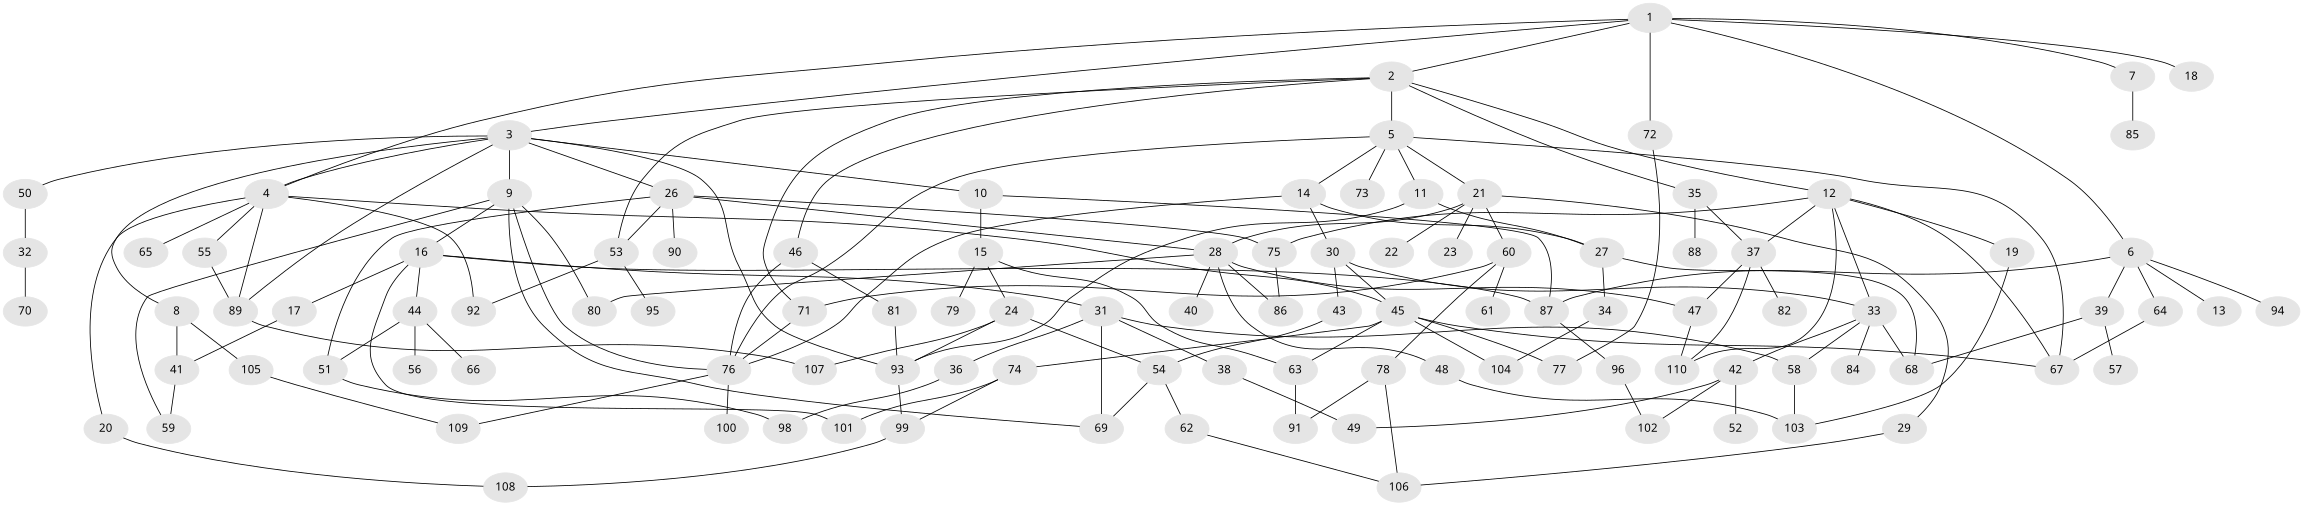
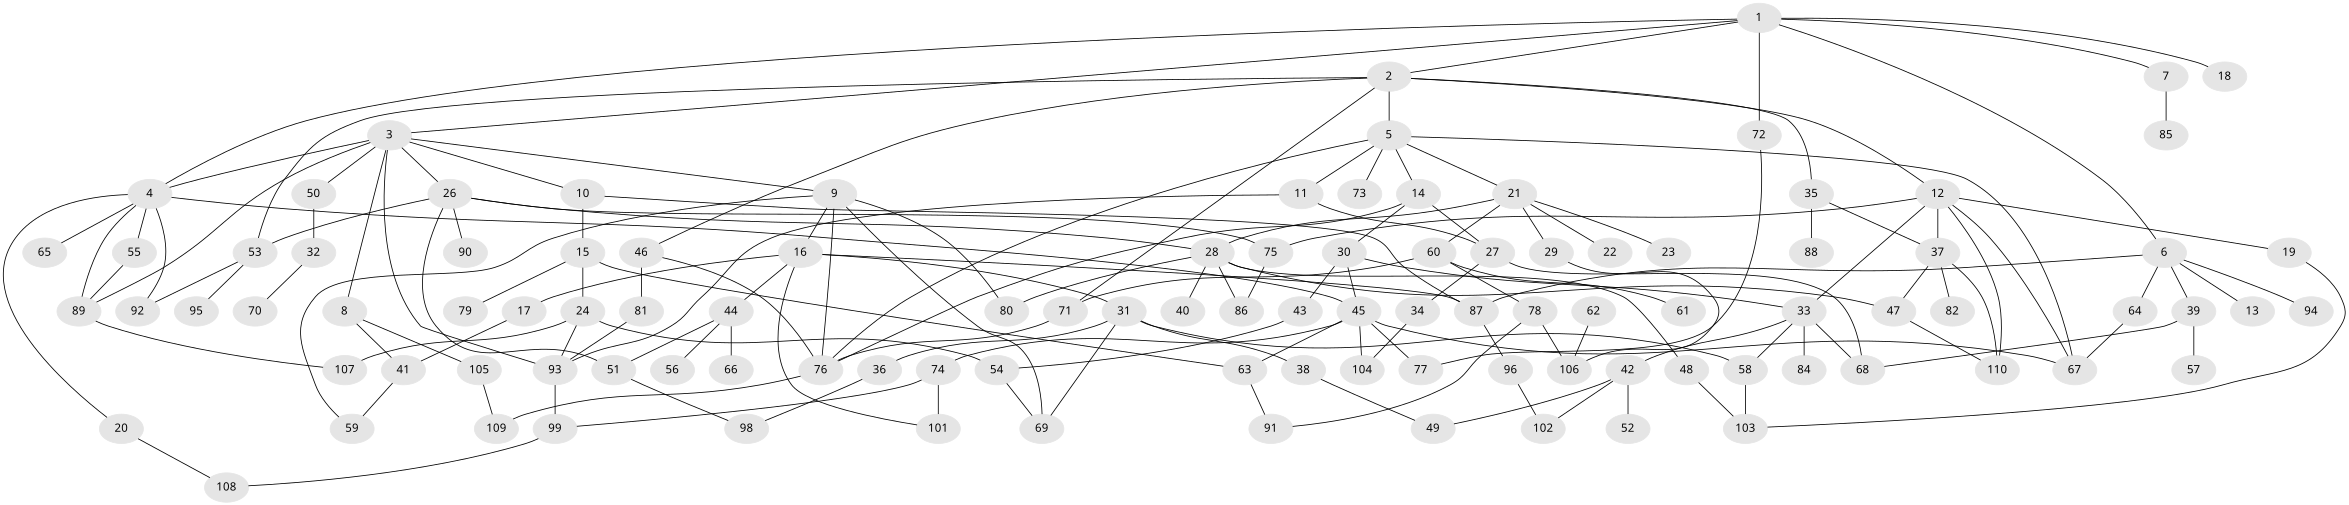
edge "54" -- "62": removed
node "100": removed
